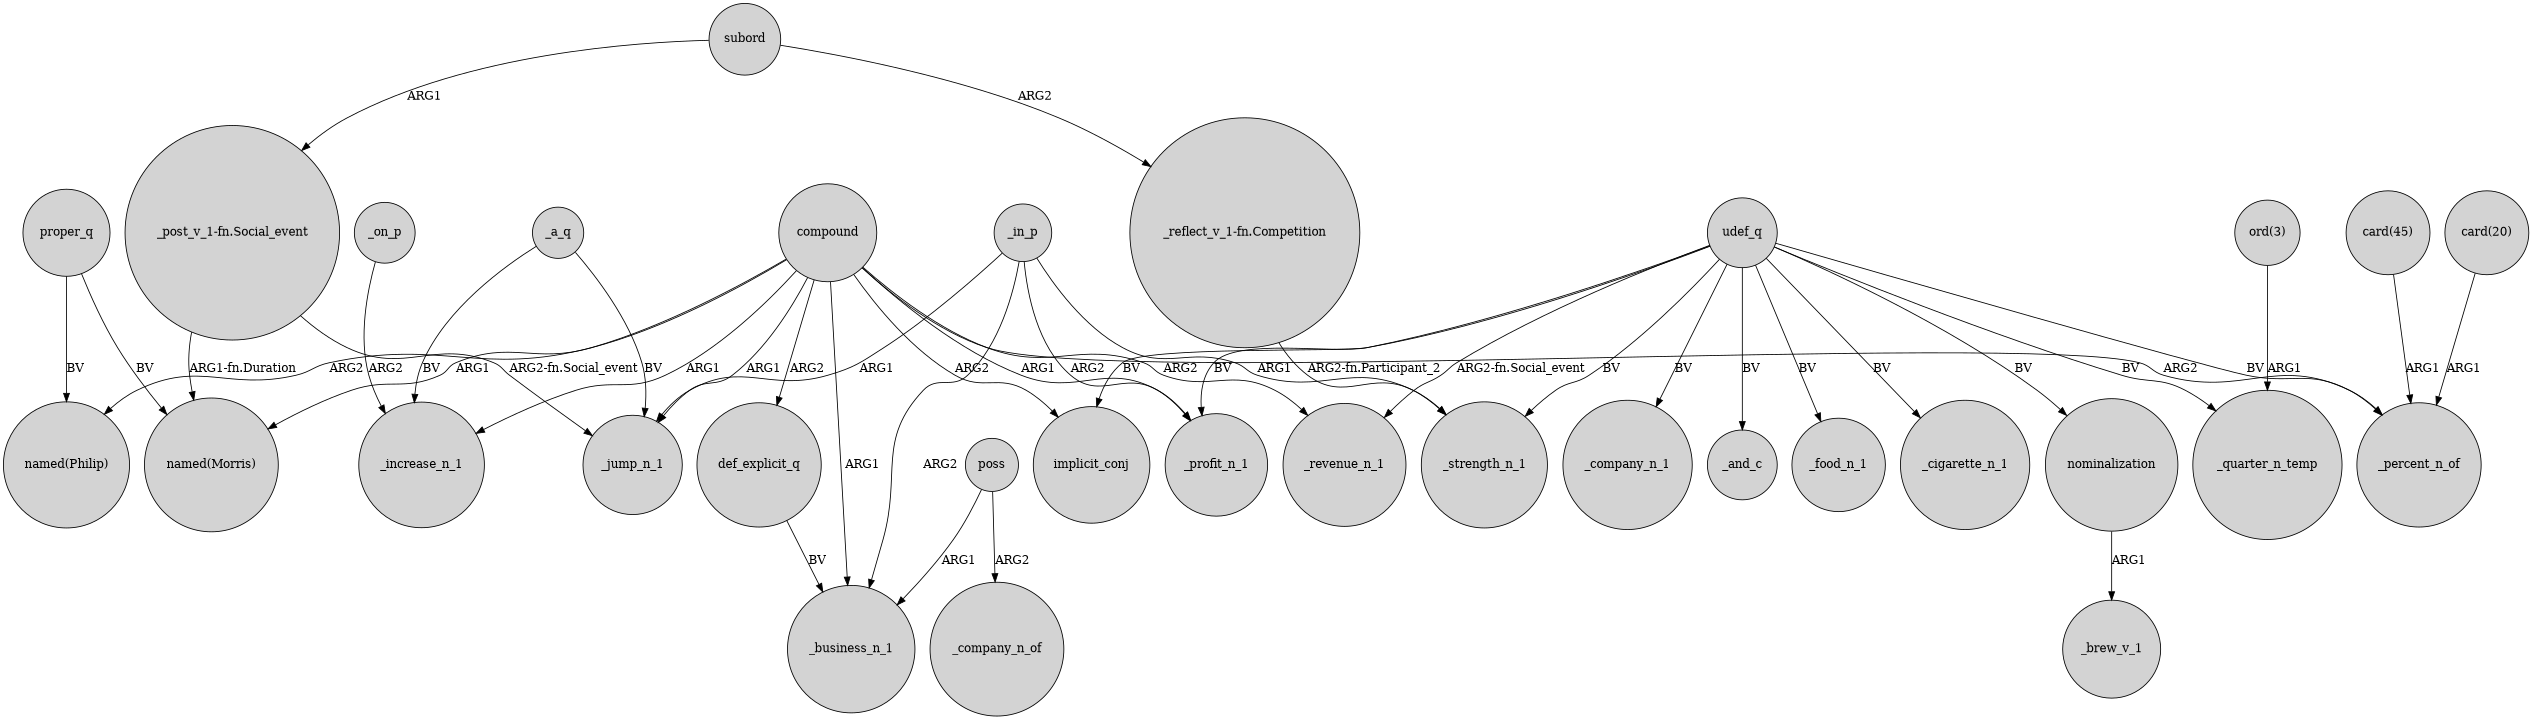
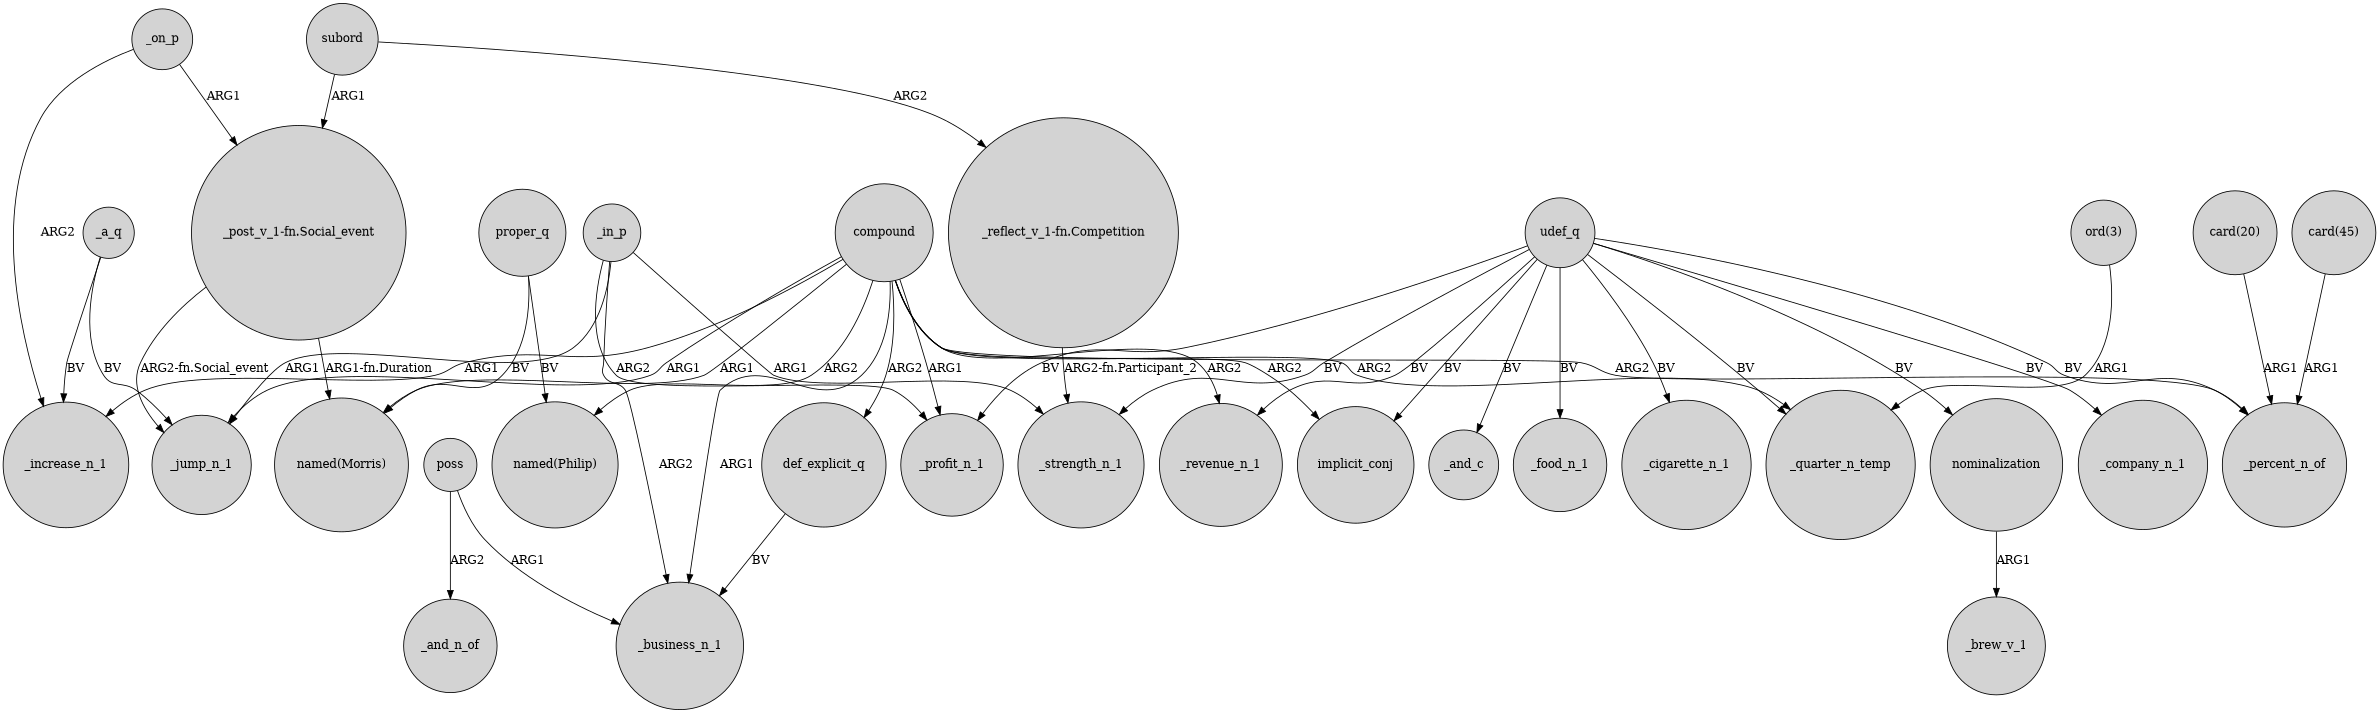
edge "_on_p" -> "_post_v_1-fn.Social_event": added, label "ARG1"
edge "compound" -> "_quarter_n_temp": added, label "ARG2"
edge "udef_q" -> "_revenue_n_1": label "ARG2-fn.Social_event" -> "BV"
node "_company_n_of": label "_company_n_of" -> "_and_n_of"
